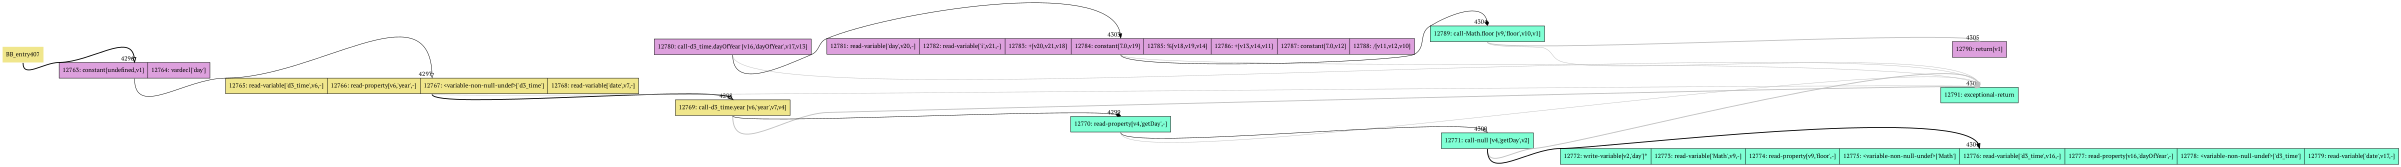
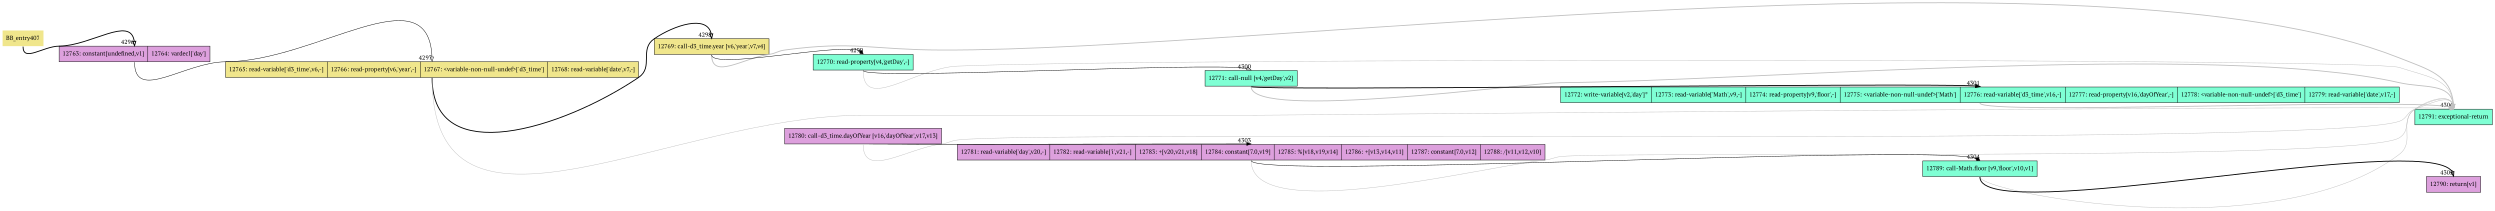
edge "12789: call-Math.floor [v9,'floor',v10,v1]" -> "12790: return[v1]": color gray -> black
edge "12772: write-variable[v2,'day']*" -> "12791: exceptional-return": added
